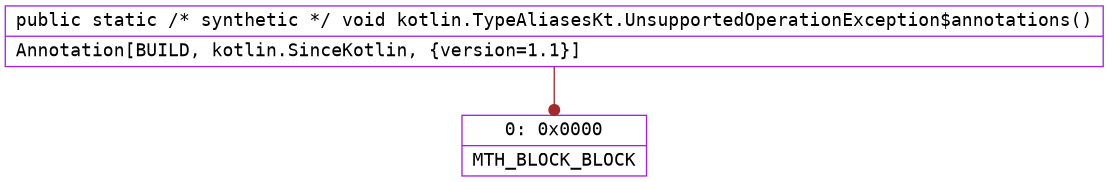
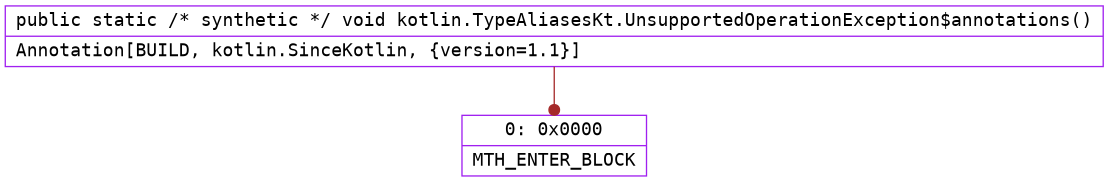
node "0: 0x0000": text "MTH_BLOCK_BLOCK" -> "MTH_ENTER_BLOCK"
